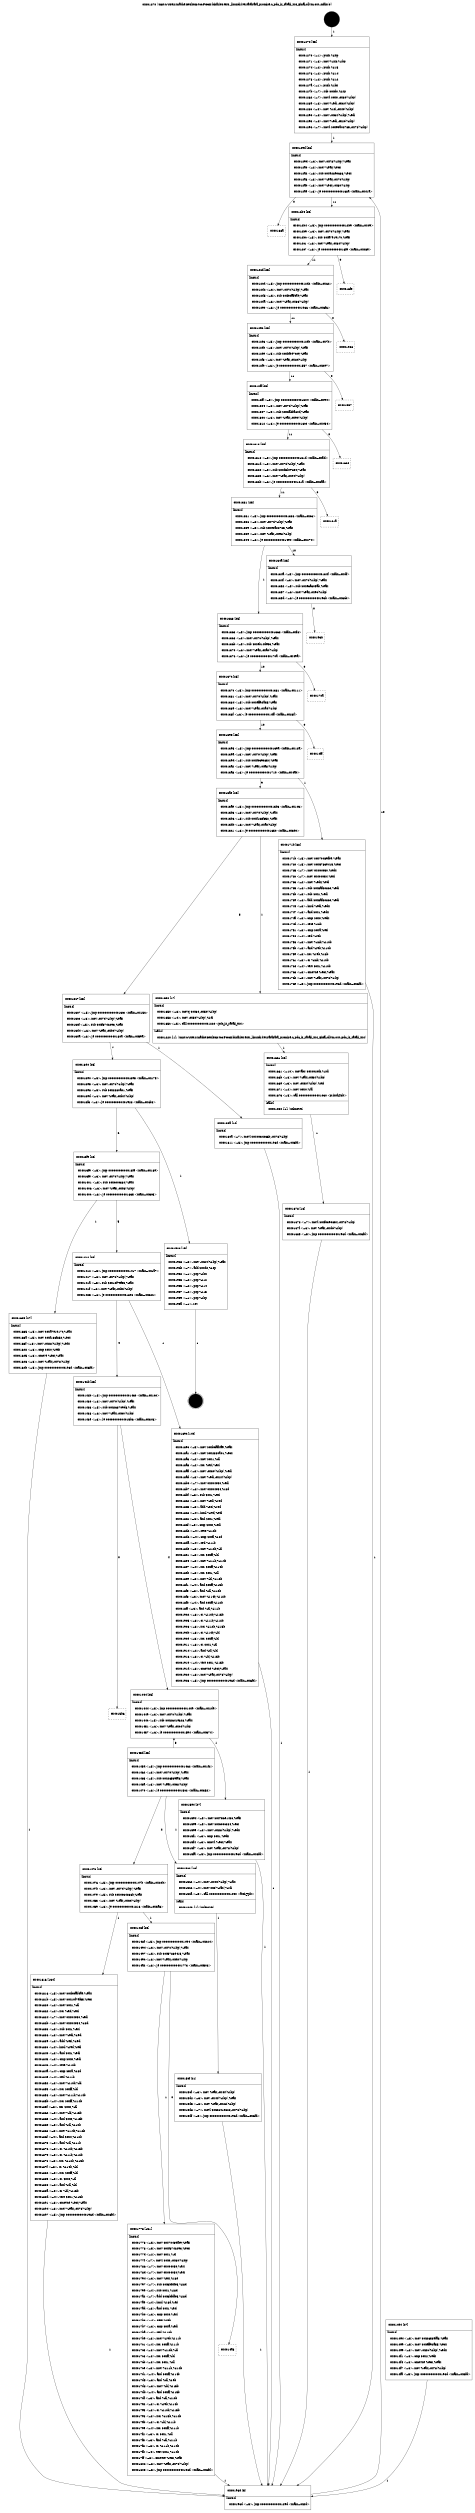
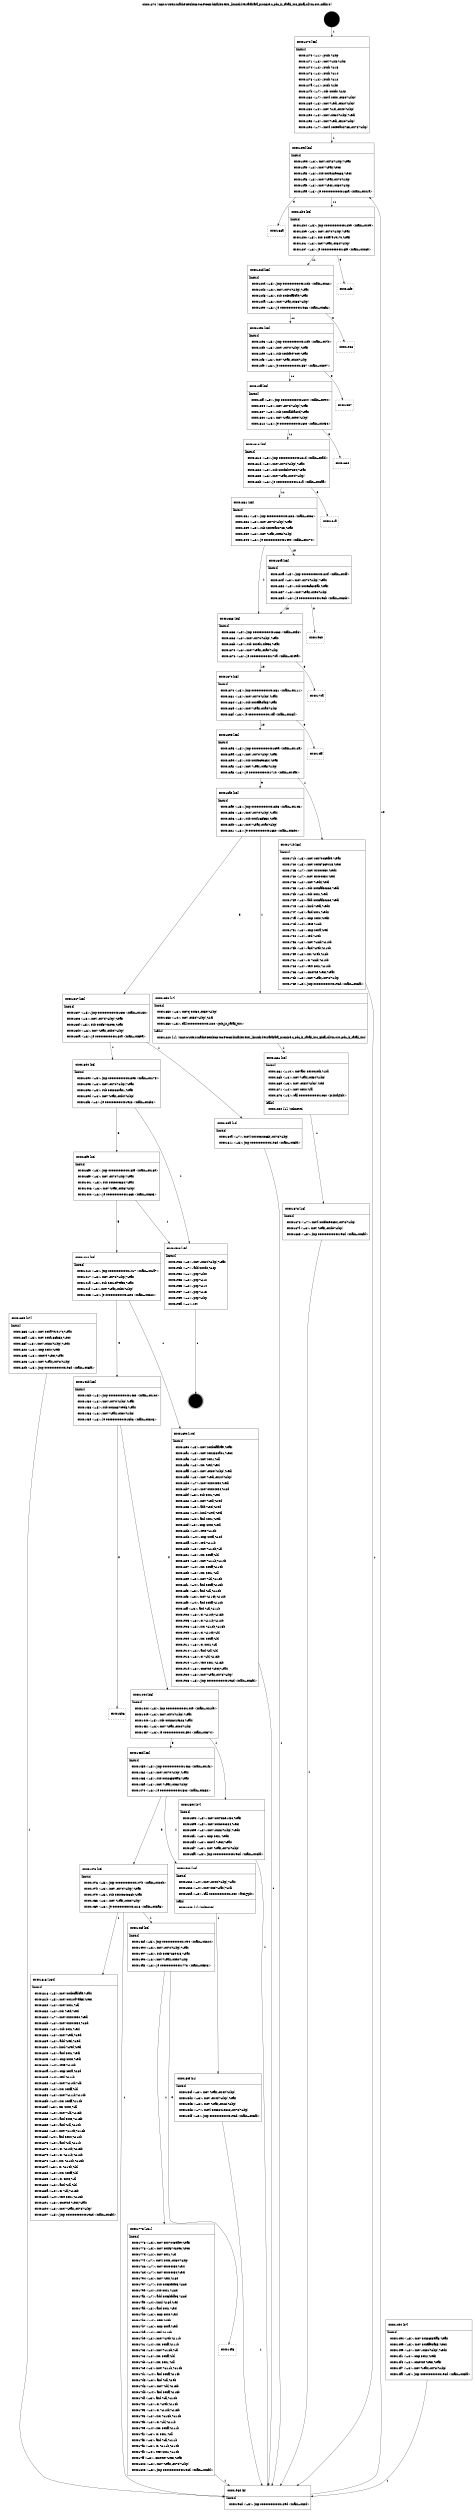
edge "0x40134a [25]" -> "0x401363 [25]": added, label "10"
edge "0x4013f9 [25]" -> "0x401635 [27]": now "0x4013f9 [25]" -> "0x401928 [19]"
edge "0x40145d [25]" -> "0x401444 [25]": reversed
edge "0x401816 [134]" -> "0x40196d [5]": now "0x401476 [25]" -> "0x40196d [5]"
